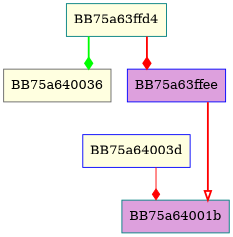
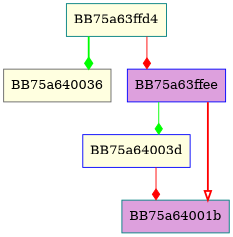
edge "BB75a63ffd4" -> "BB75a63ffee": style bold -> solid
edge "BB75a63ffee" -> "BB75a64003d": added
